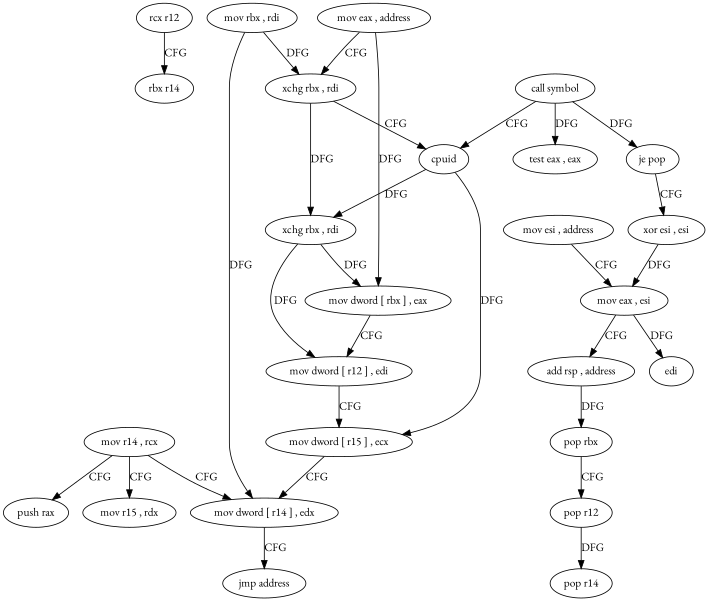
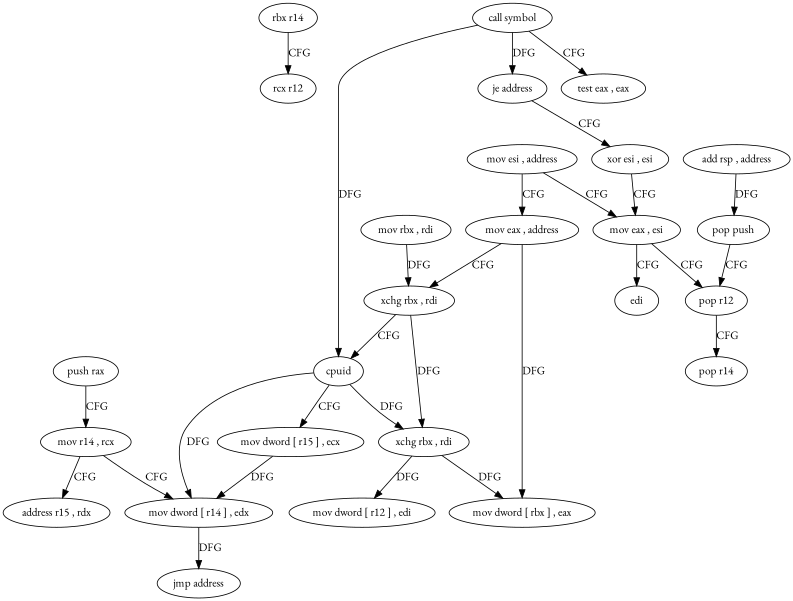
edge "rcx r12" -> "rbx r14": reversed
edge "call symbol" -> "cpuid": label "CFG" -> "DFG"
edge "call symbol" -> "test eax , eax": label "DFG" -> "CFG"
node "je pop": label "je pop" -> "je address"
edge "mov esi , address" -> "mov eax , address": added, label "CFG"
edge "mov rbx , rdi" -> "mov dword [ r14 ] , edx": now "cpuid" -> "mov dword [ r14 ] , edx"
edge "xor esi , esi" -> "mov eax , esi": label "DFG" -> "CFG"
edge "cpuid" -> "mov dword [ r15 ] , ecx": label "DFG" -> "CFG"
edge "mov dword [ rbx ] , eax" -> "mov dword [ r12 ] , edi": removed, label "CFG"
edge "mov eax , esi" -> "add rsp , address": now "mov eax , esi" -> "pop r12"
edge "mov eax , esi" -> "edi": label "DFG" -> "CFG"
edge "mov dword [ r12 ] , edi" -> "mov dword [ r15 ] , ecx": removed, label "CFG"
node "pop rbx": label "pop rbx" -> "pop push"
edge "mov r14 , rcx" -> "push rax": reversed
edge "mov dword [ r15 ] , ecx" -> "mov dword [ r14 ] , edx": label "CFG" -> "DFG"
node "mov r15 , rdx": label "mov r15 , rdx" -> "address r15 , rdx"
edge "mov dword [ r14 ] , edx" -> "jmp address": label "CFG" -> "DFG"
edge "pop r12" -> "pop r14": label "DFG" -> "CFG"
